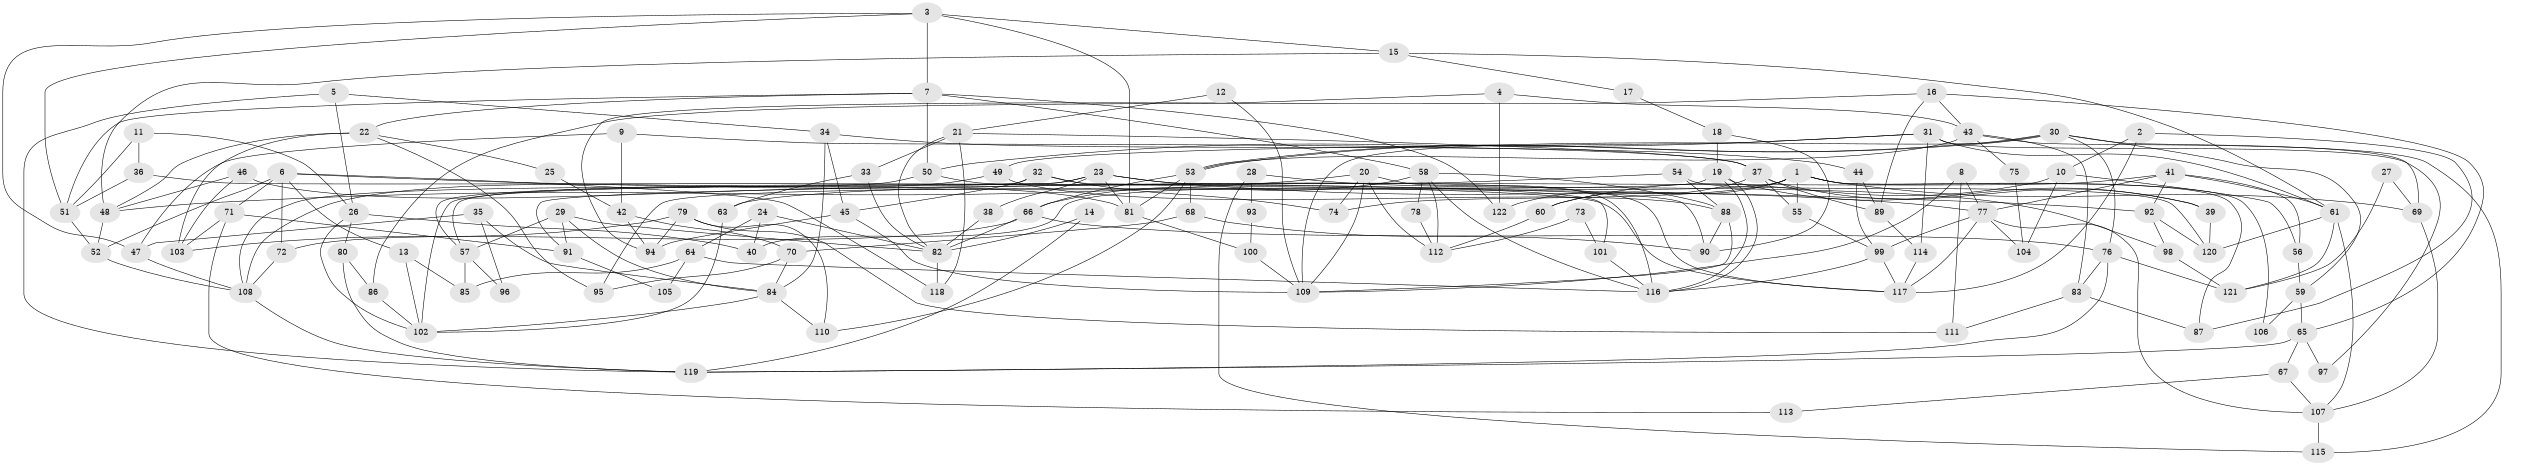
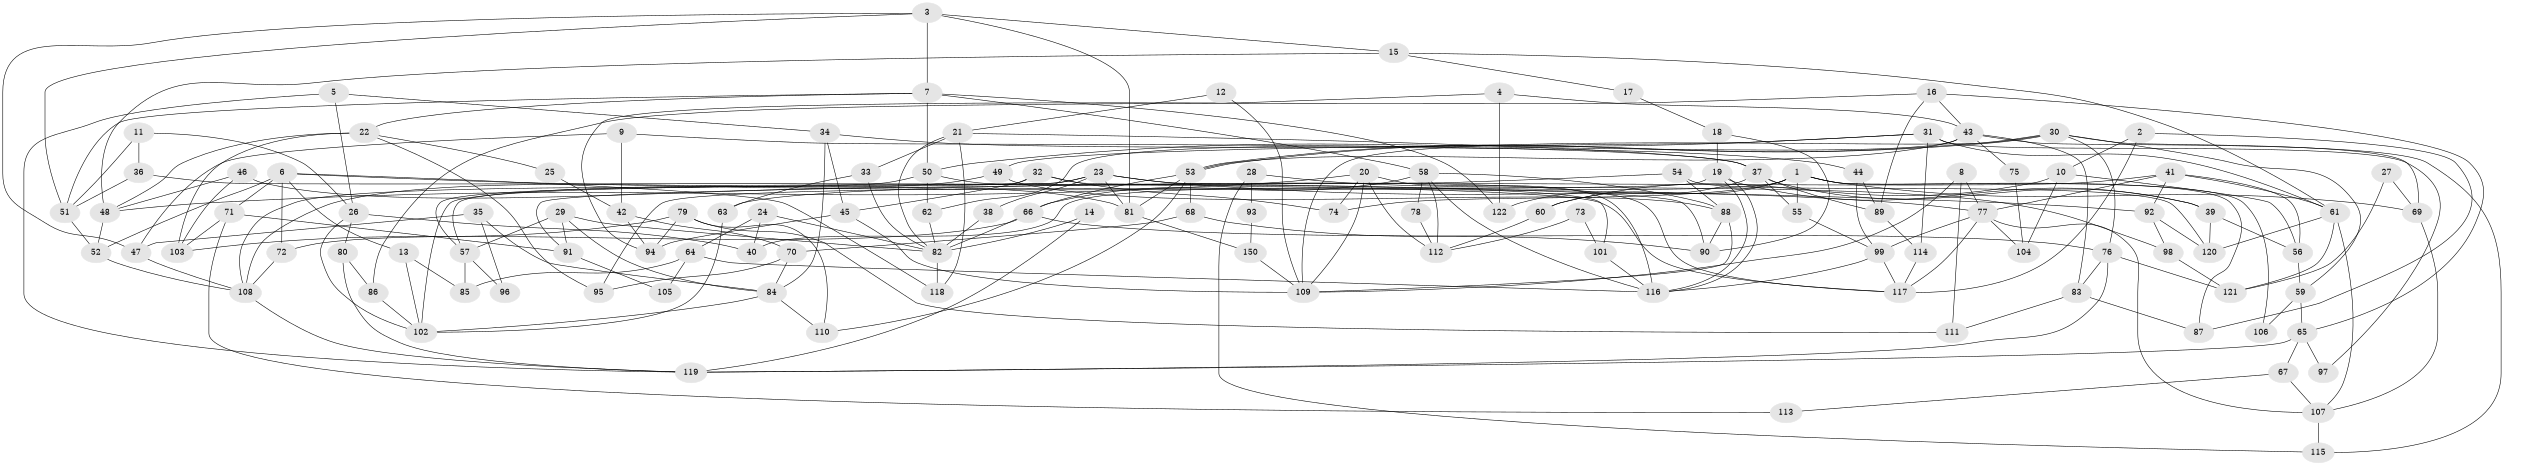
node "62": added
edge "39" -- "56": added
node "100": label "100" -> "150"
